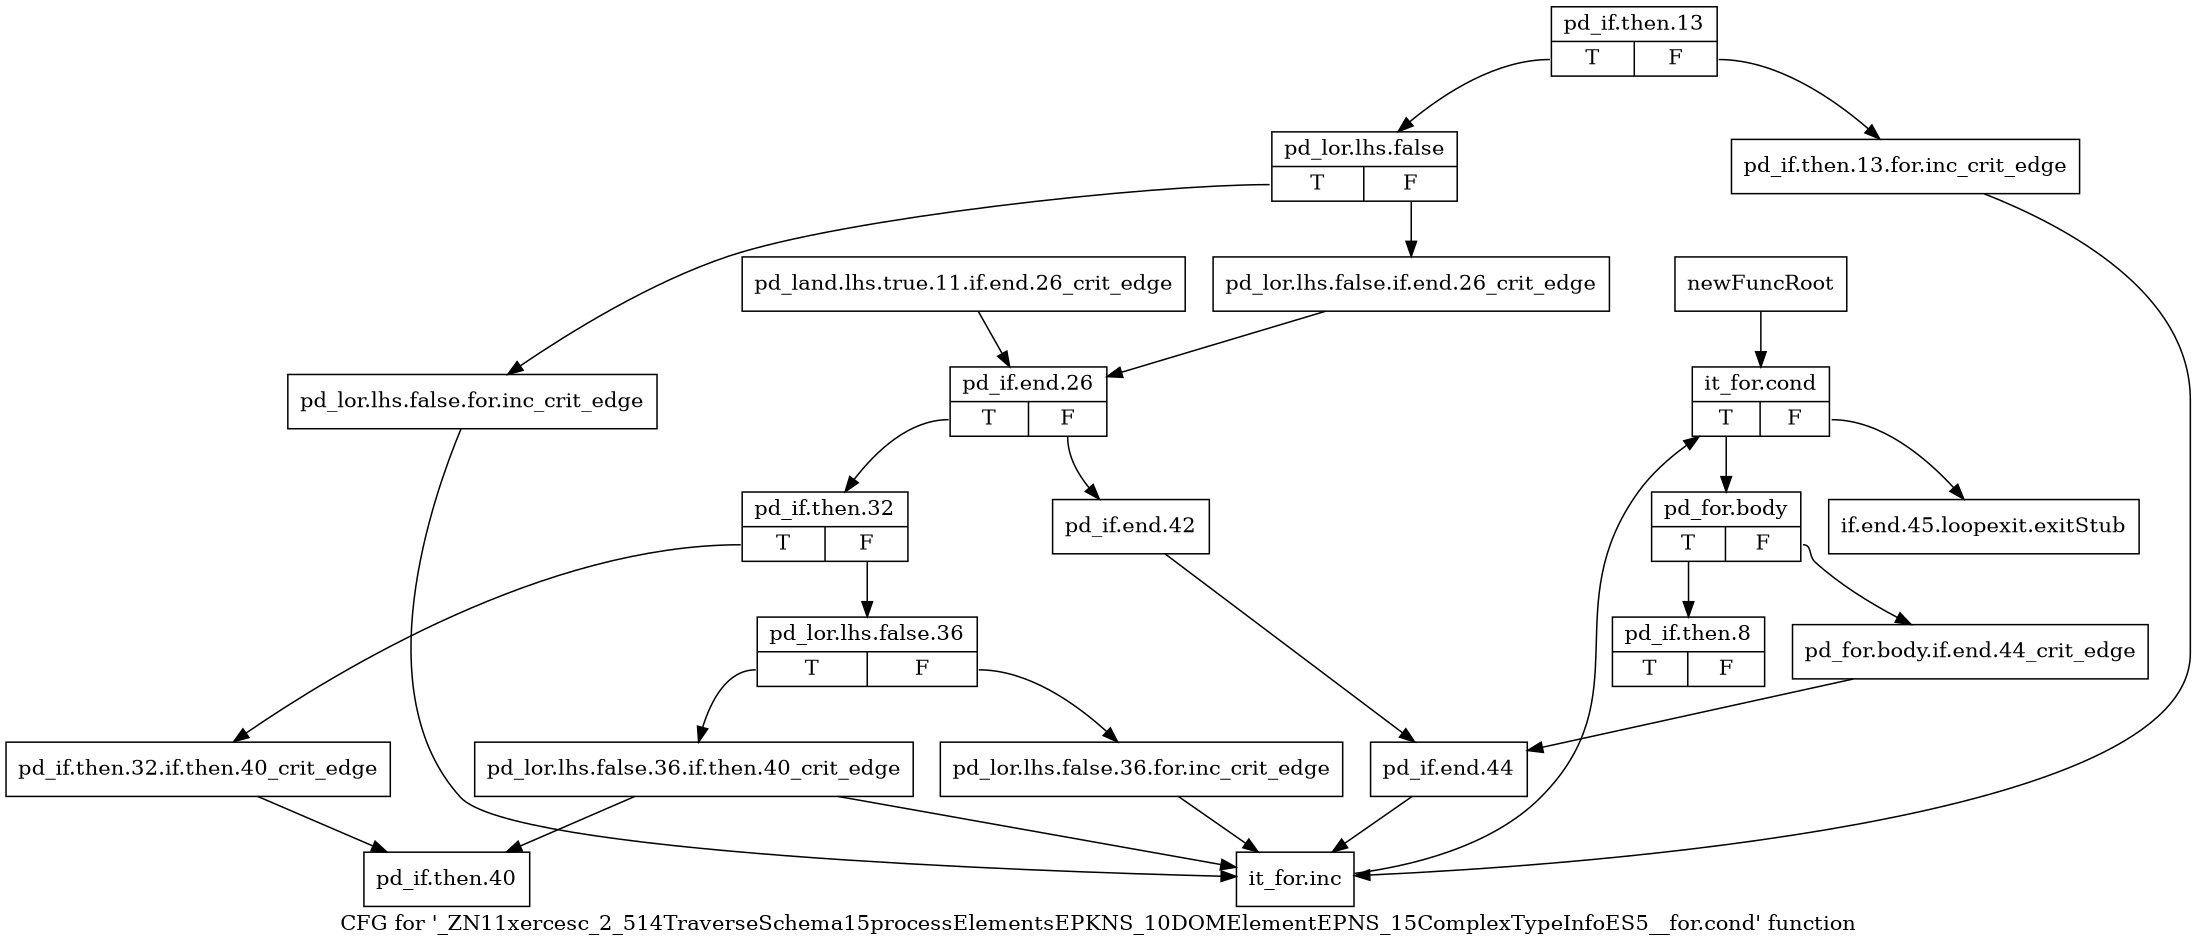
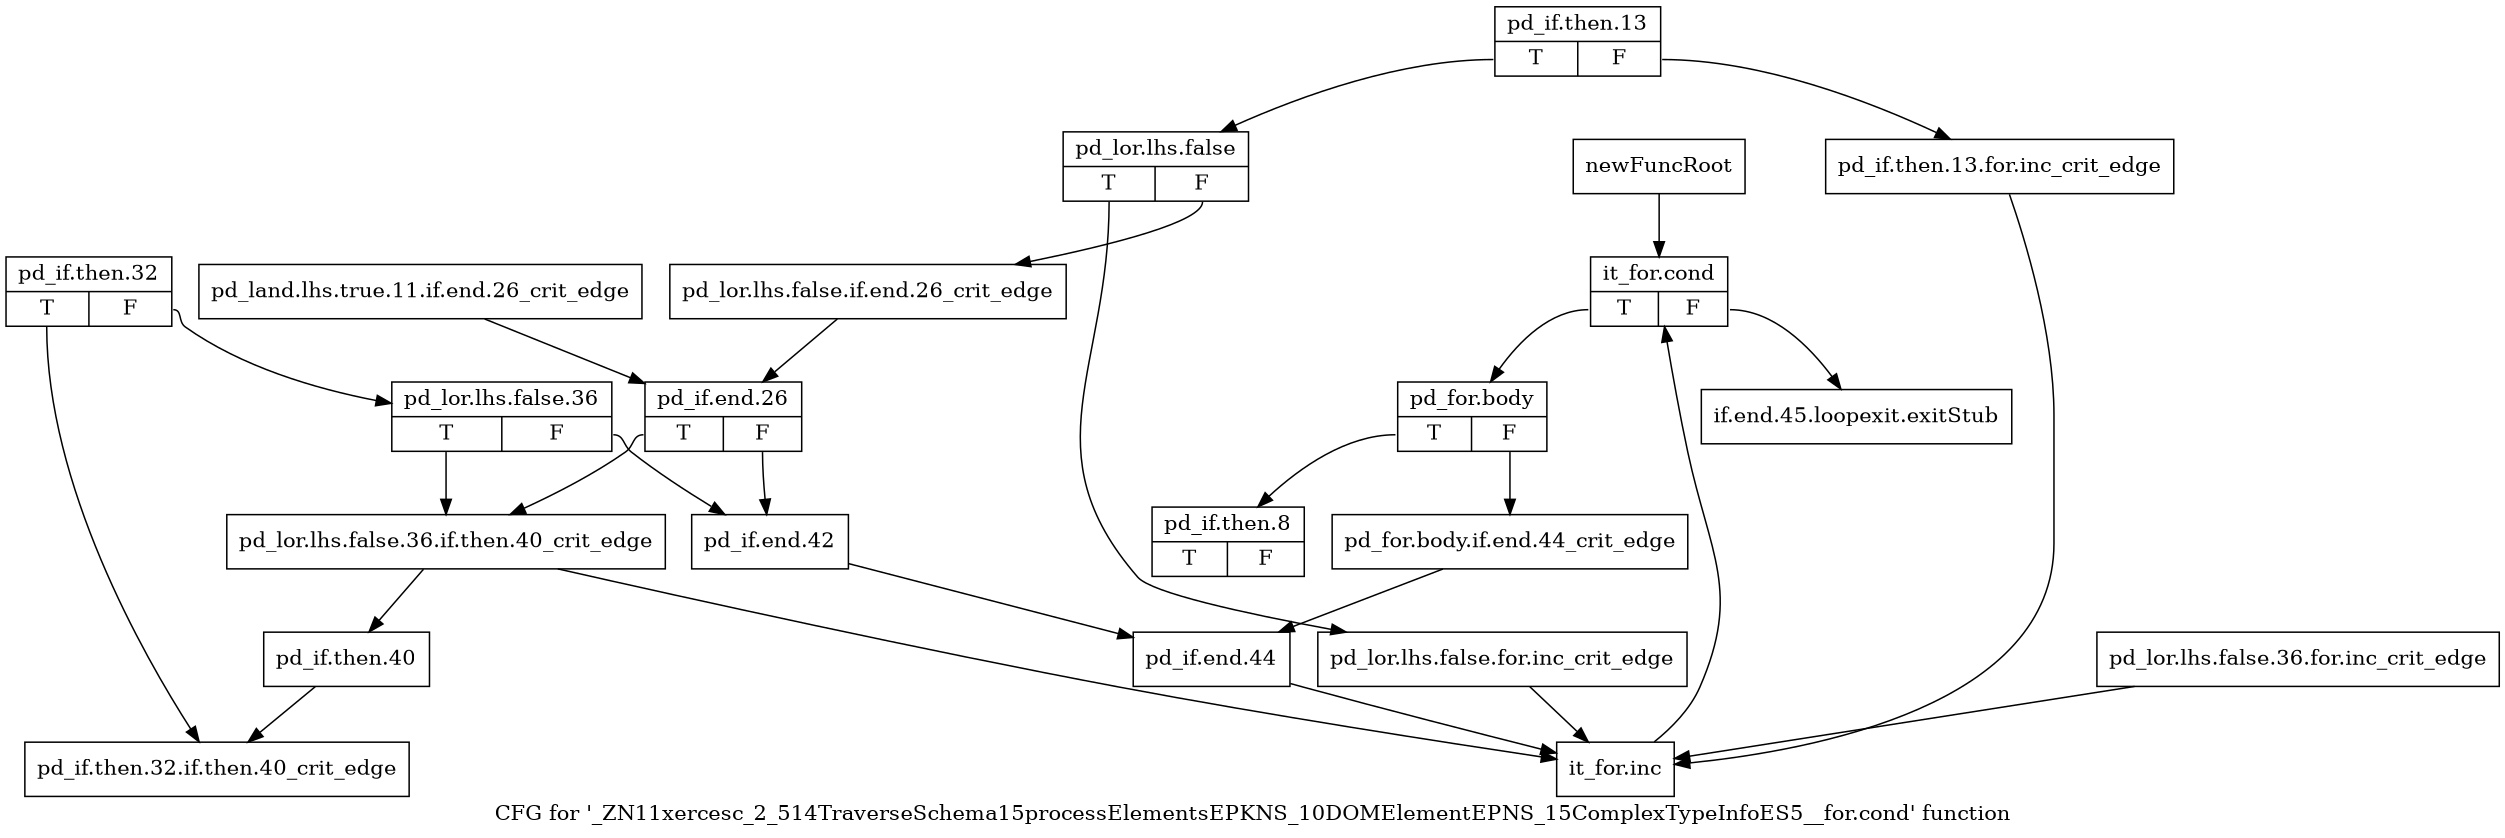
edge "pd_if.end.26" -> "pd_if.then.32": now "pd_if.end.26" -> "pd_lor.lhs.false.36.if.then.40_crit_edge"
edge "pd_lor.lhs.false.36" -> "pd_lor.lhs.false.36.for.inc_crit_edge": now "pd_lor.lhs.false.36" -> "pd_if.end.42"
edge "pd_if.then.32.if.then.40_crit_edge" -> "pd_if.then.40": reversed
